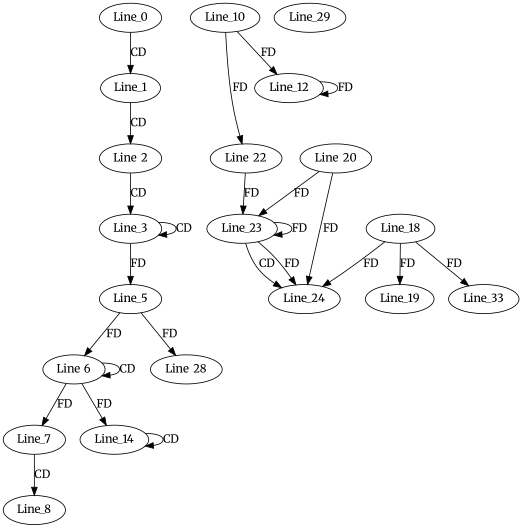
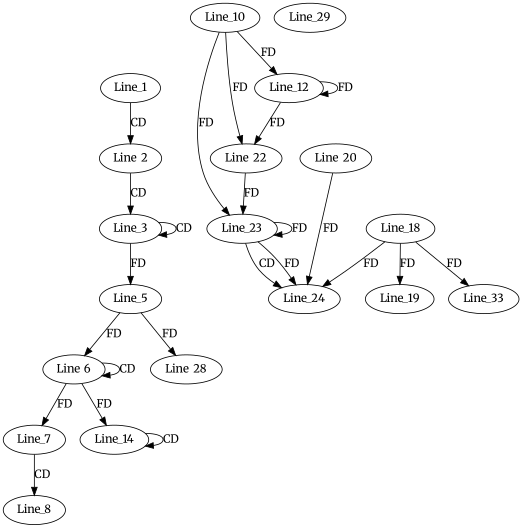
node "Line_0": removed
edge "Line_12" -> "Line_22": added, label "FD"
edge "Line_20" -> "Line_23": now "Line_10" -> "Line_23"
